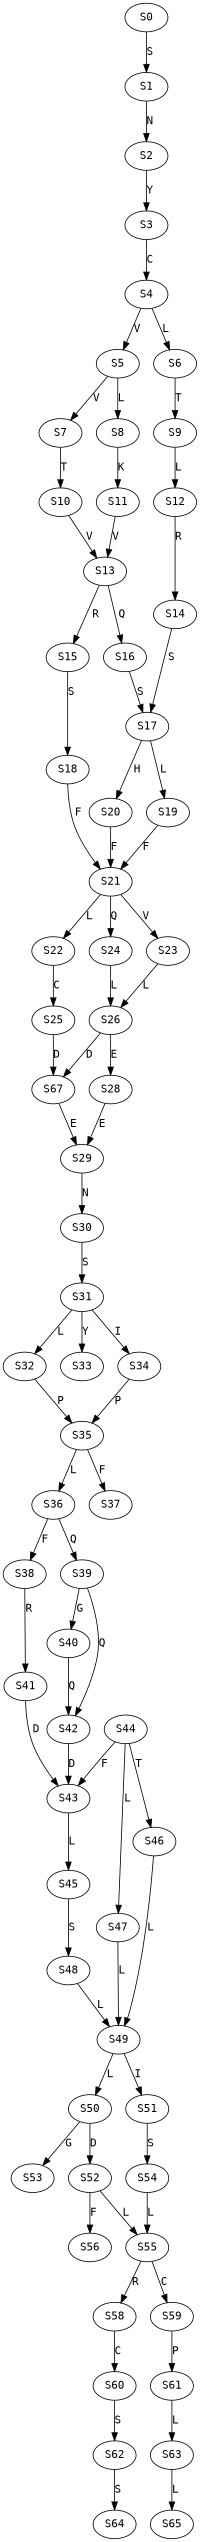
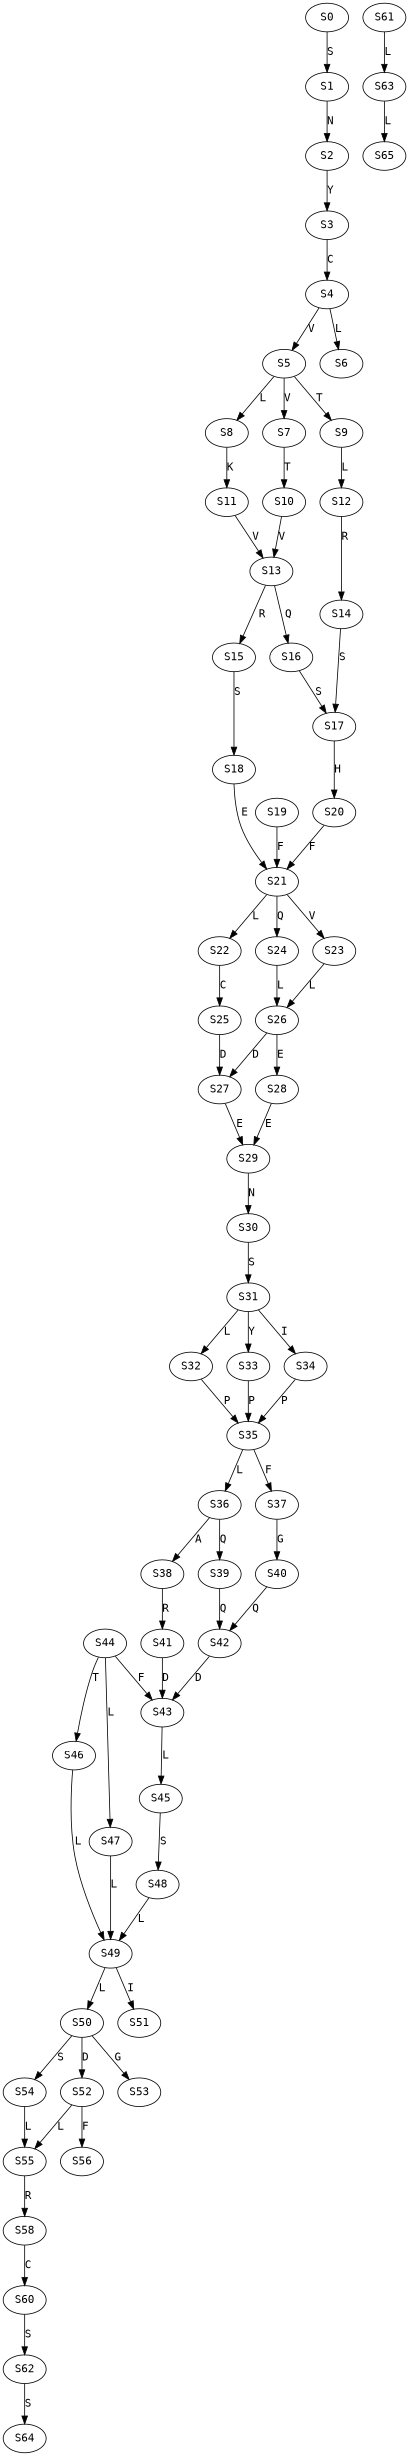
edge "S6" -> "S9": now "S5" -> "S9"
edge "S17" -> "S19": removed, label "L"
edge "S18" -> "S21": label "F" -> "E"
node "S67": label "S67" -> "S27"
edge "S33" -> "S35": added, label "P"
edge "S36" -> "S38": label "F" -> "A"
edge "S39" -> "S40": now "S37" -> "S40"
edge "S51" -> "S54": now "S50" -> "S54"
node "S59": removed
